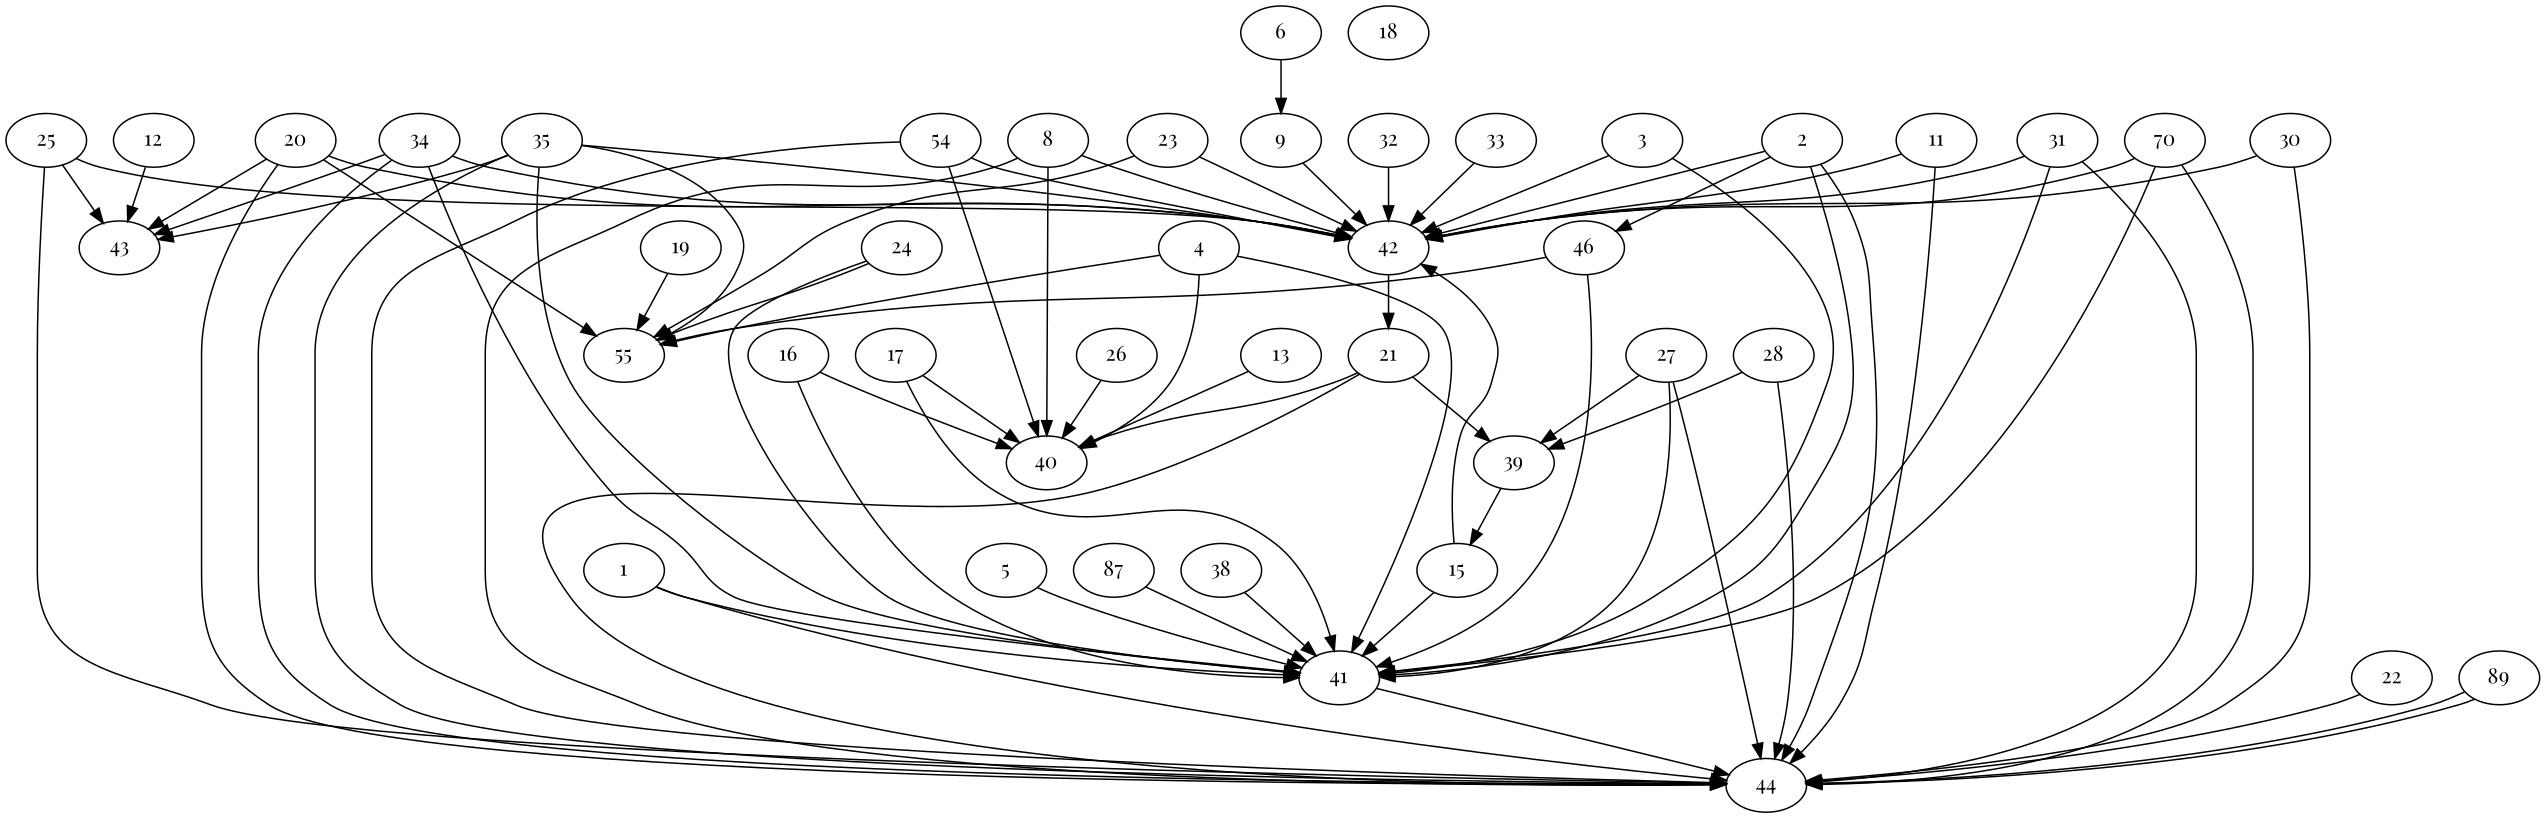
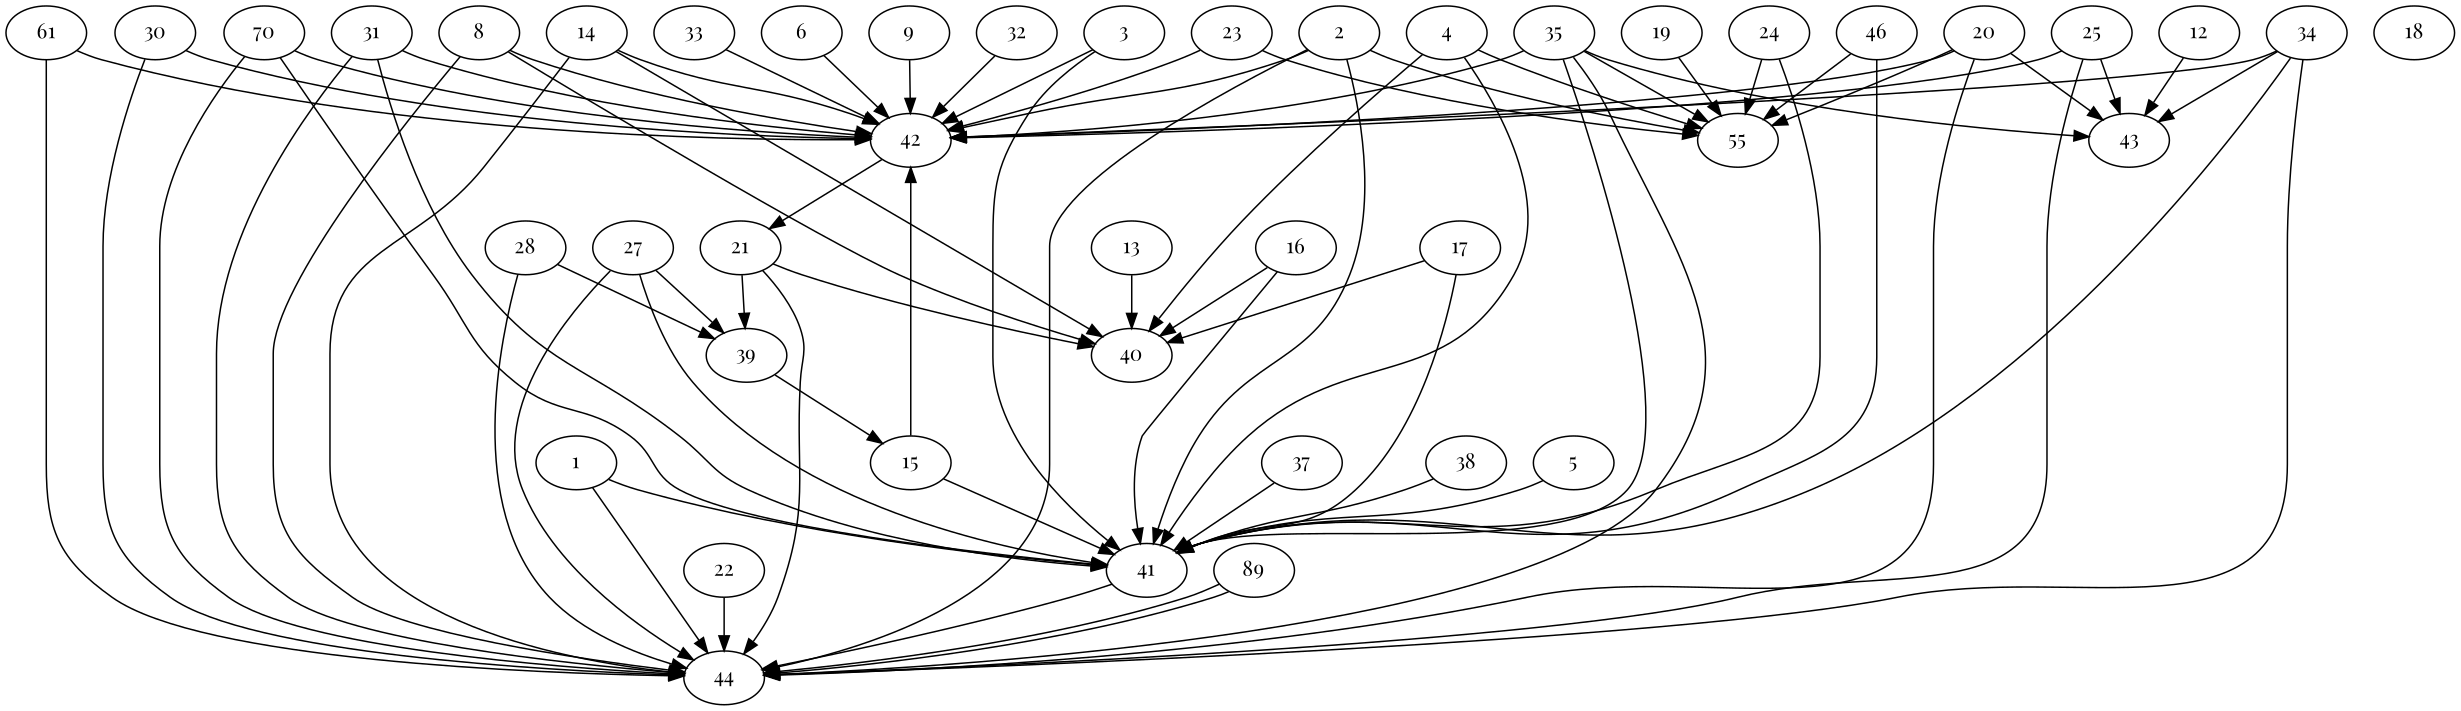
edge "6" -> "9": now "6" -> "42"
node "54": label "54" -> "14"
node "11": label "11" -> "61"
edge "2" -> "46": now "2" -> "55"
node "26": removed
node "87": label "87" -> "37"
